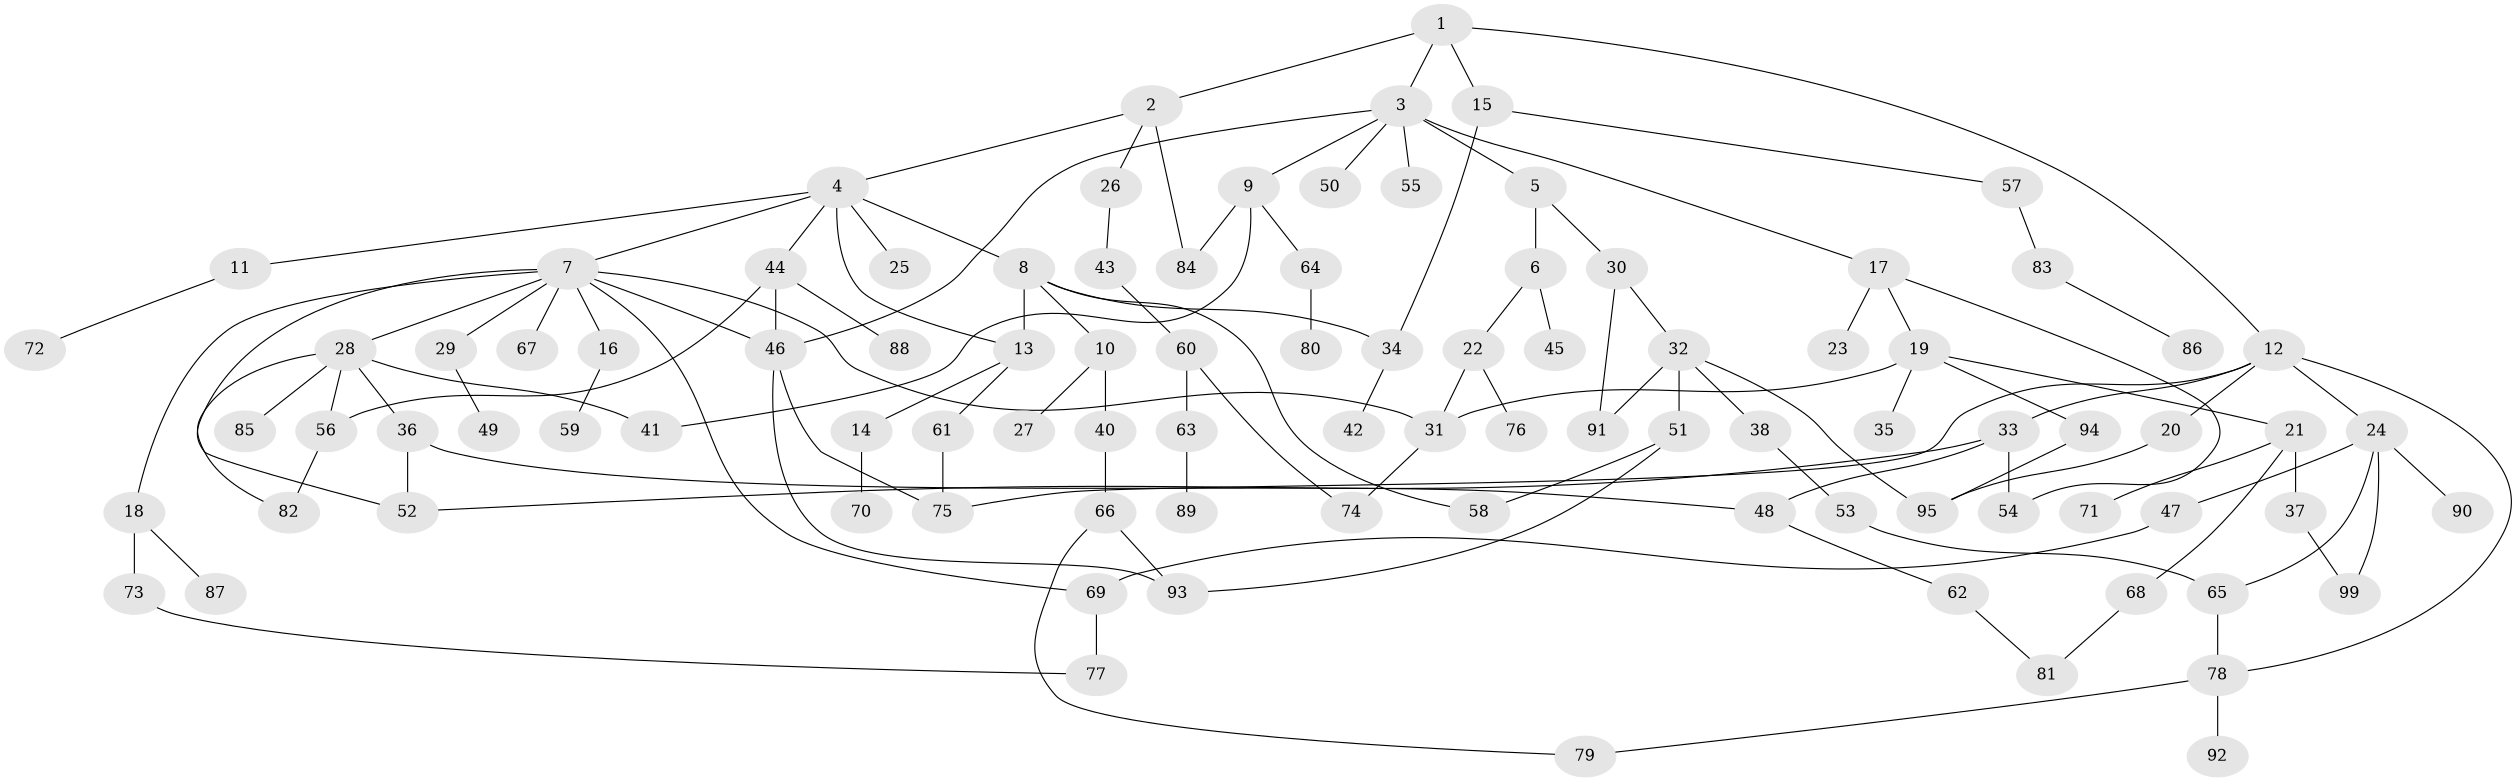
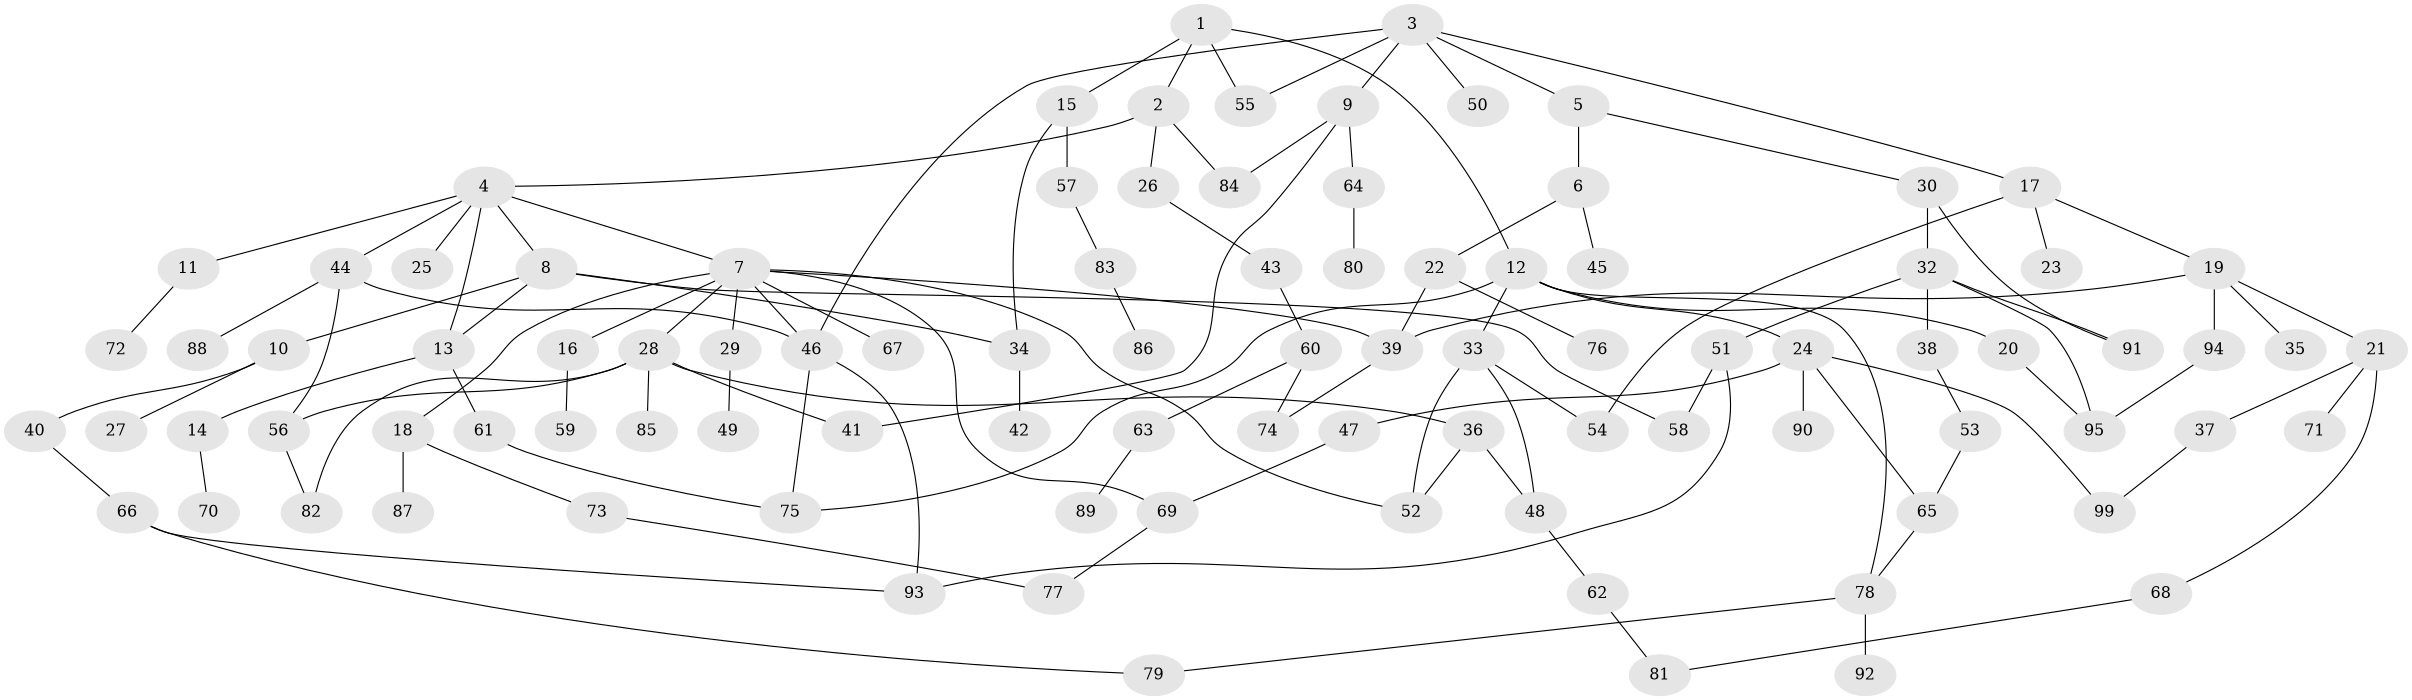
edge "1" -- "3": now "1" -- "55"
node "31": label "31" -> "39"
